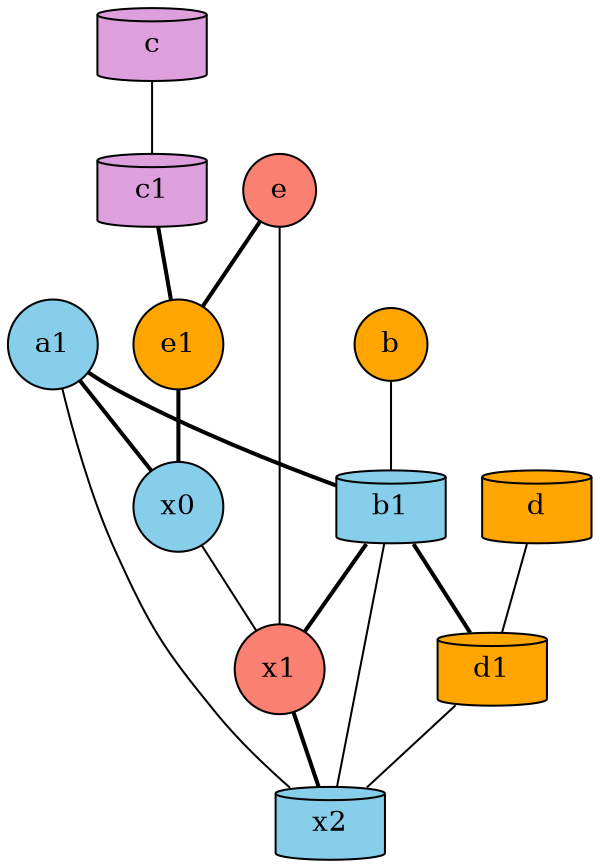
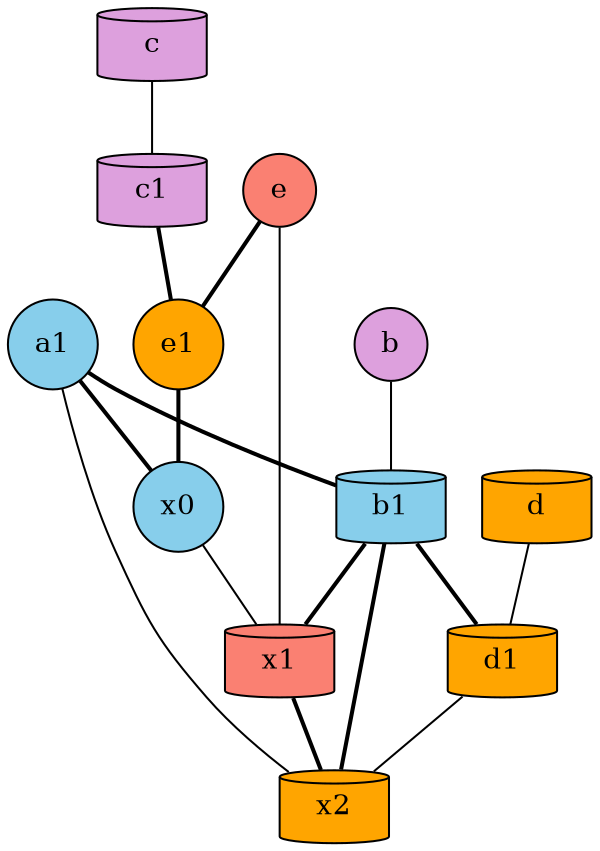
node "b": fillcolor orange -> plum
edge "b1" -- "x2": style solid -> bold
node "x1": shape circle -> cylinder
node "x2": fillcolor skyblue -> orange
